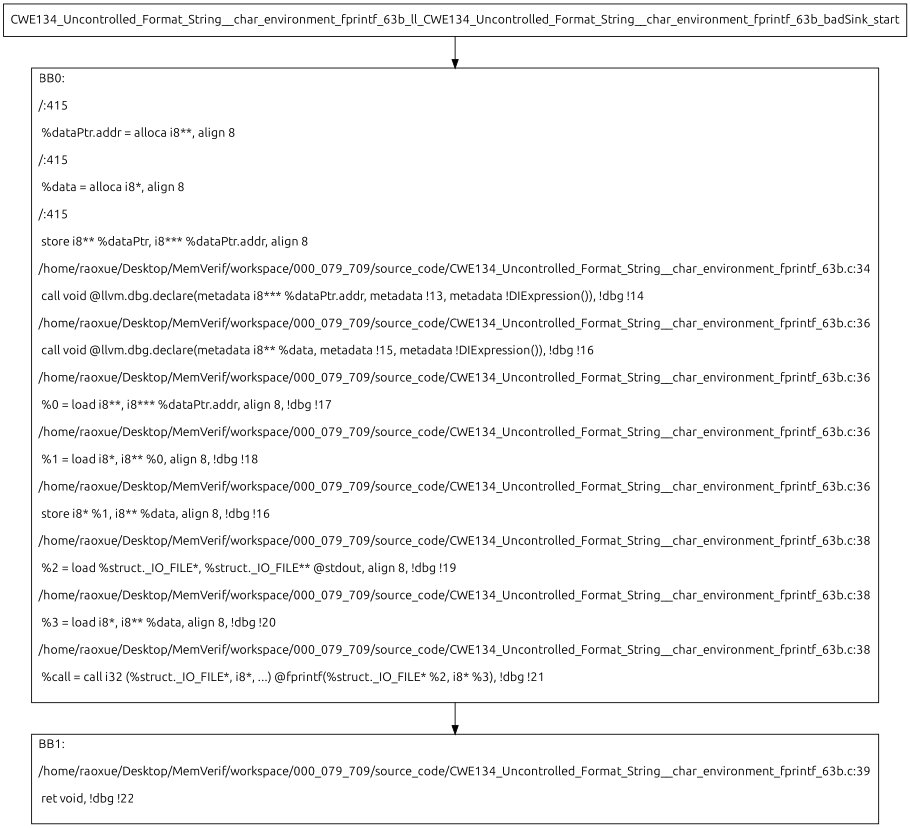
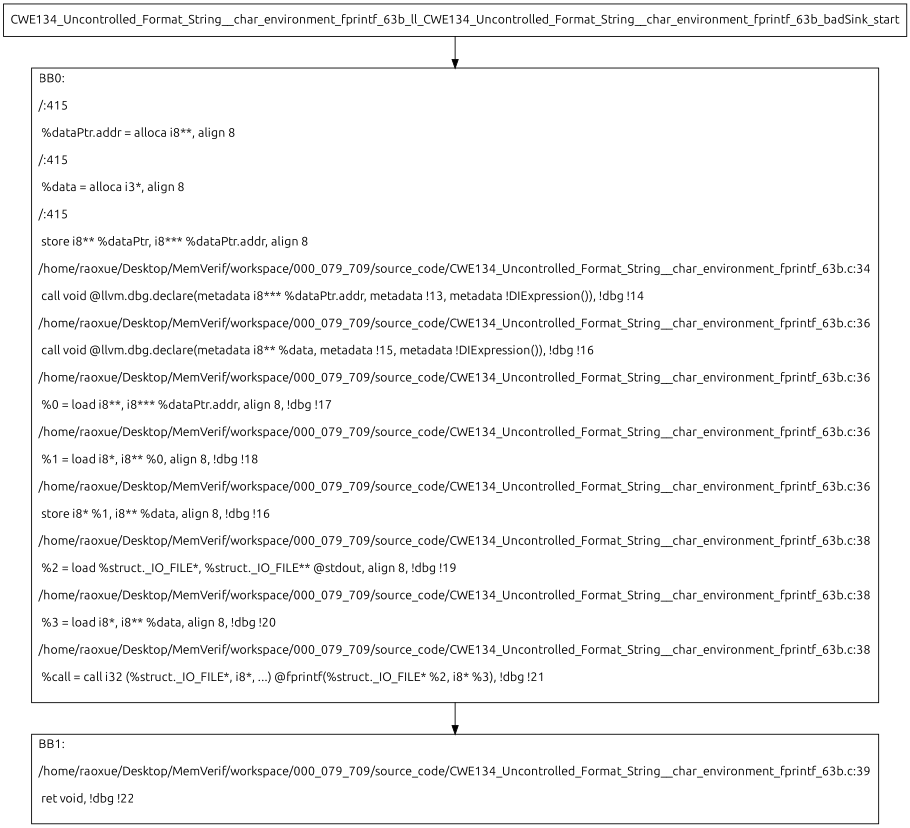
node "BB0:": text "%data = alloca i8*, align 8" -> "%data = alloca i3*, align 8"
